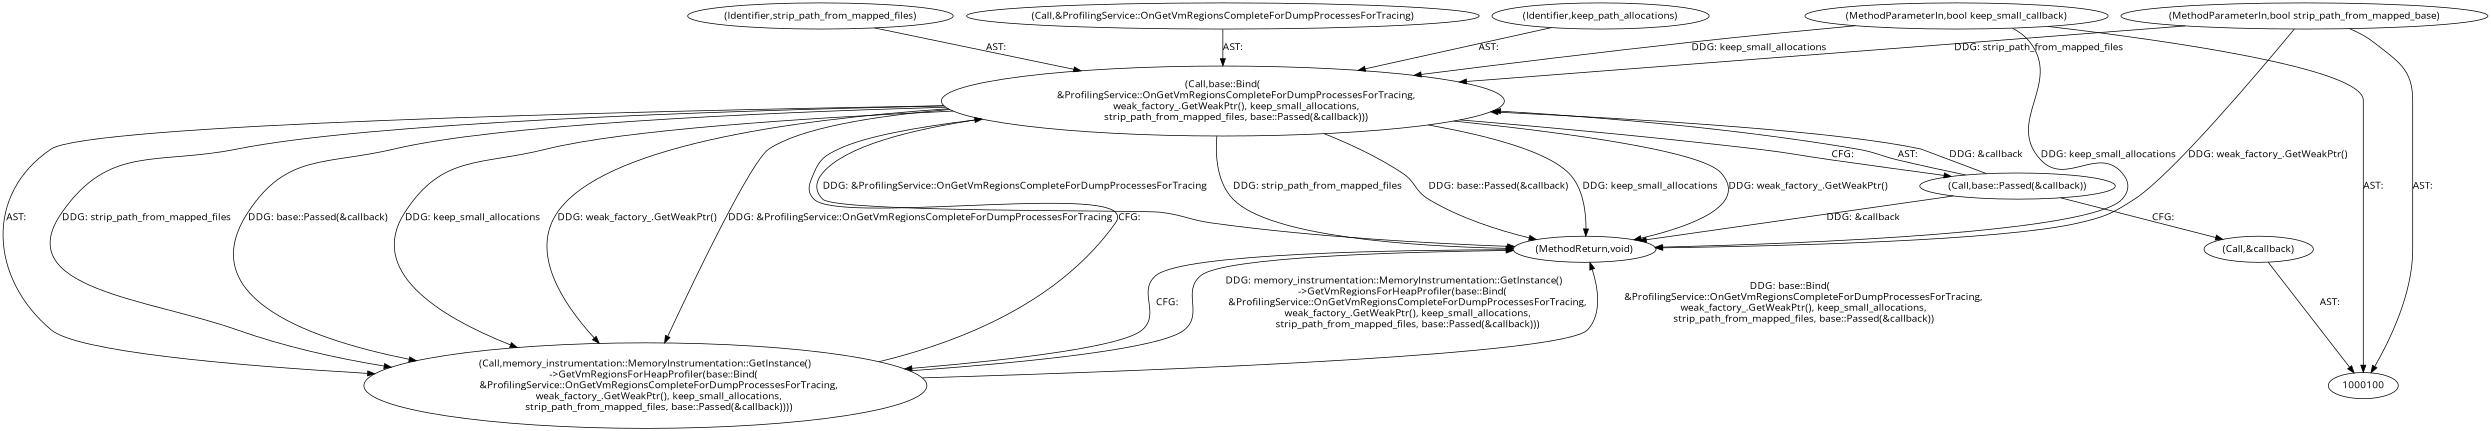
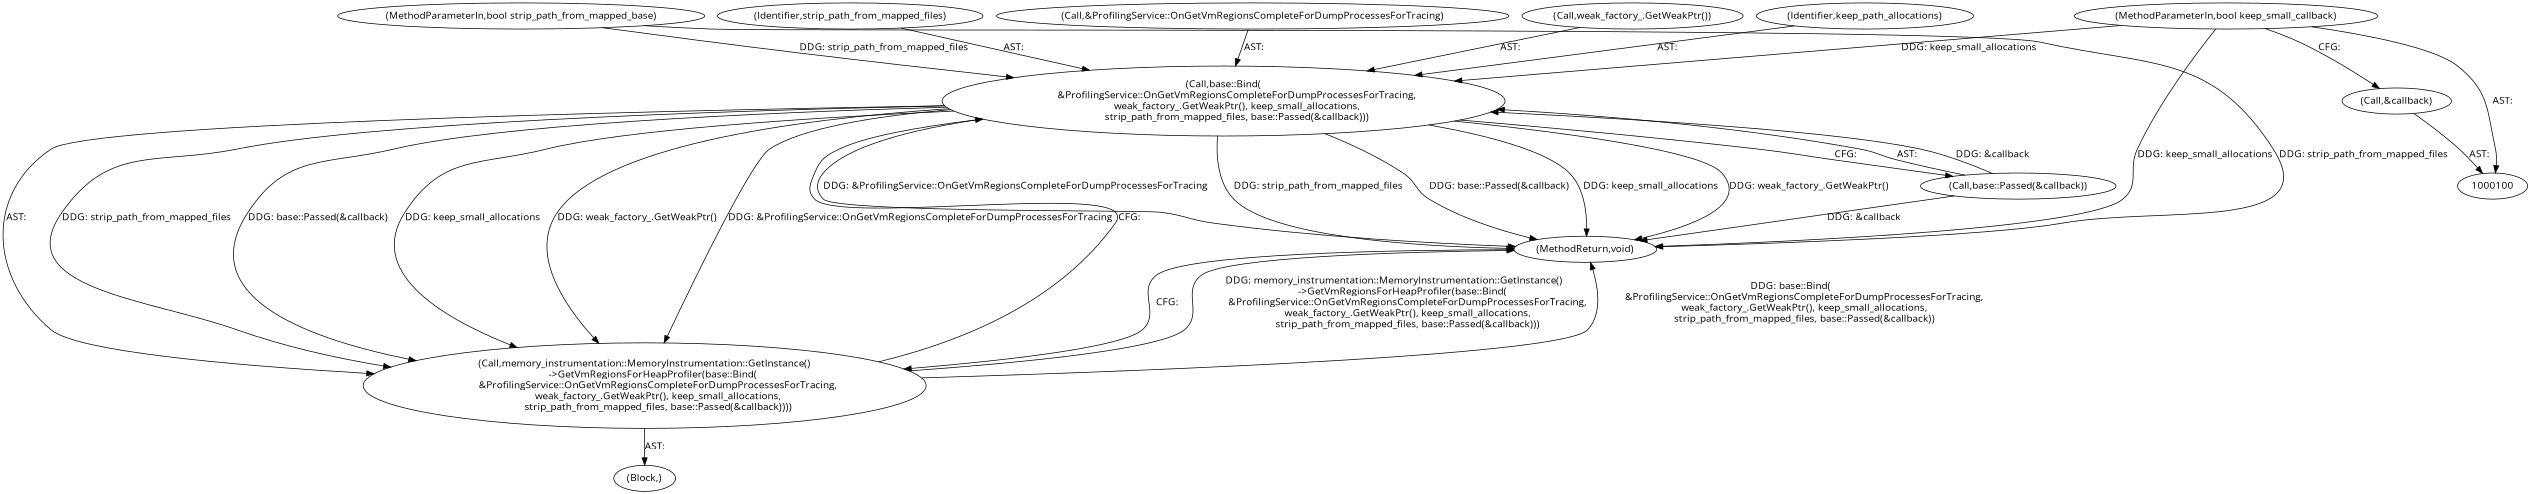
node "(Call,weak_factory_.GetWeakPtr())": added
edge "(MethodParameterIn,bool strip_path_from_mapped_base)" -> "(MethodReturn,void)": label "DDG: weak_factory_.GetWeakPtr()" -> "DDG: strip_path_from_mapped_files"
edge "(MethodParameterIn,bool strip_path_from_mapped_base)" -> "1000100": removed, label "AST:"
edge "(Call,base::Passed(&callback))" -> "(Call,&callback)": now "(MethodParameterIn,bool keep_small_callback)" -> "(Call,&callback)"
node "(Block,)": added
